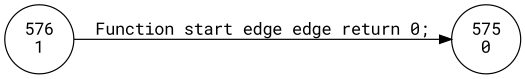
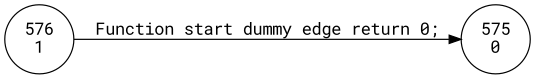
edge "576 1" -> "575 0": label "Function start edge edge return 0;" -> "Function start dummy edge return 0;"
